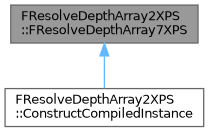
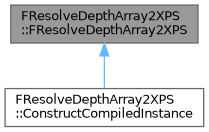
node "FResolveDepthArray2XPS ::FResolveDepthArray7XPS": label "FResolveDepthArray2XPS ::FResolveDepthArray7XPS" -> "FResolveDepthArray2XPS ::FResolveDepthArray2XPS"
